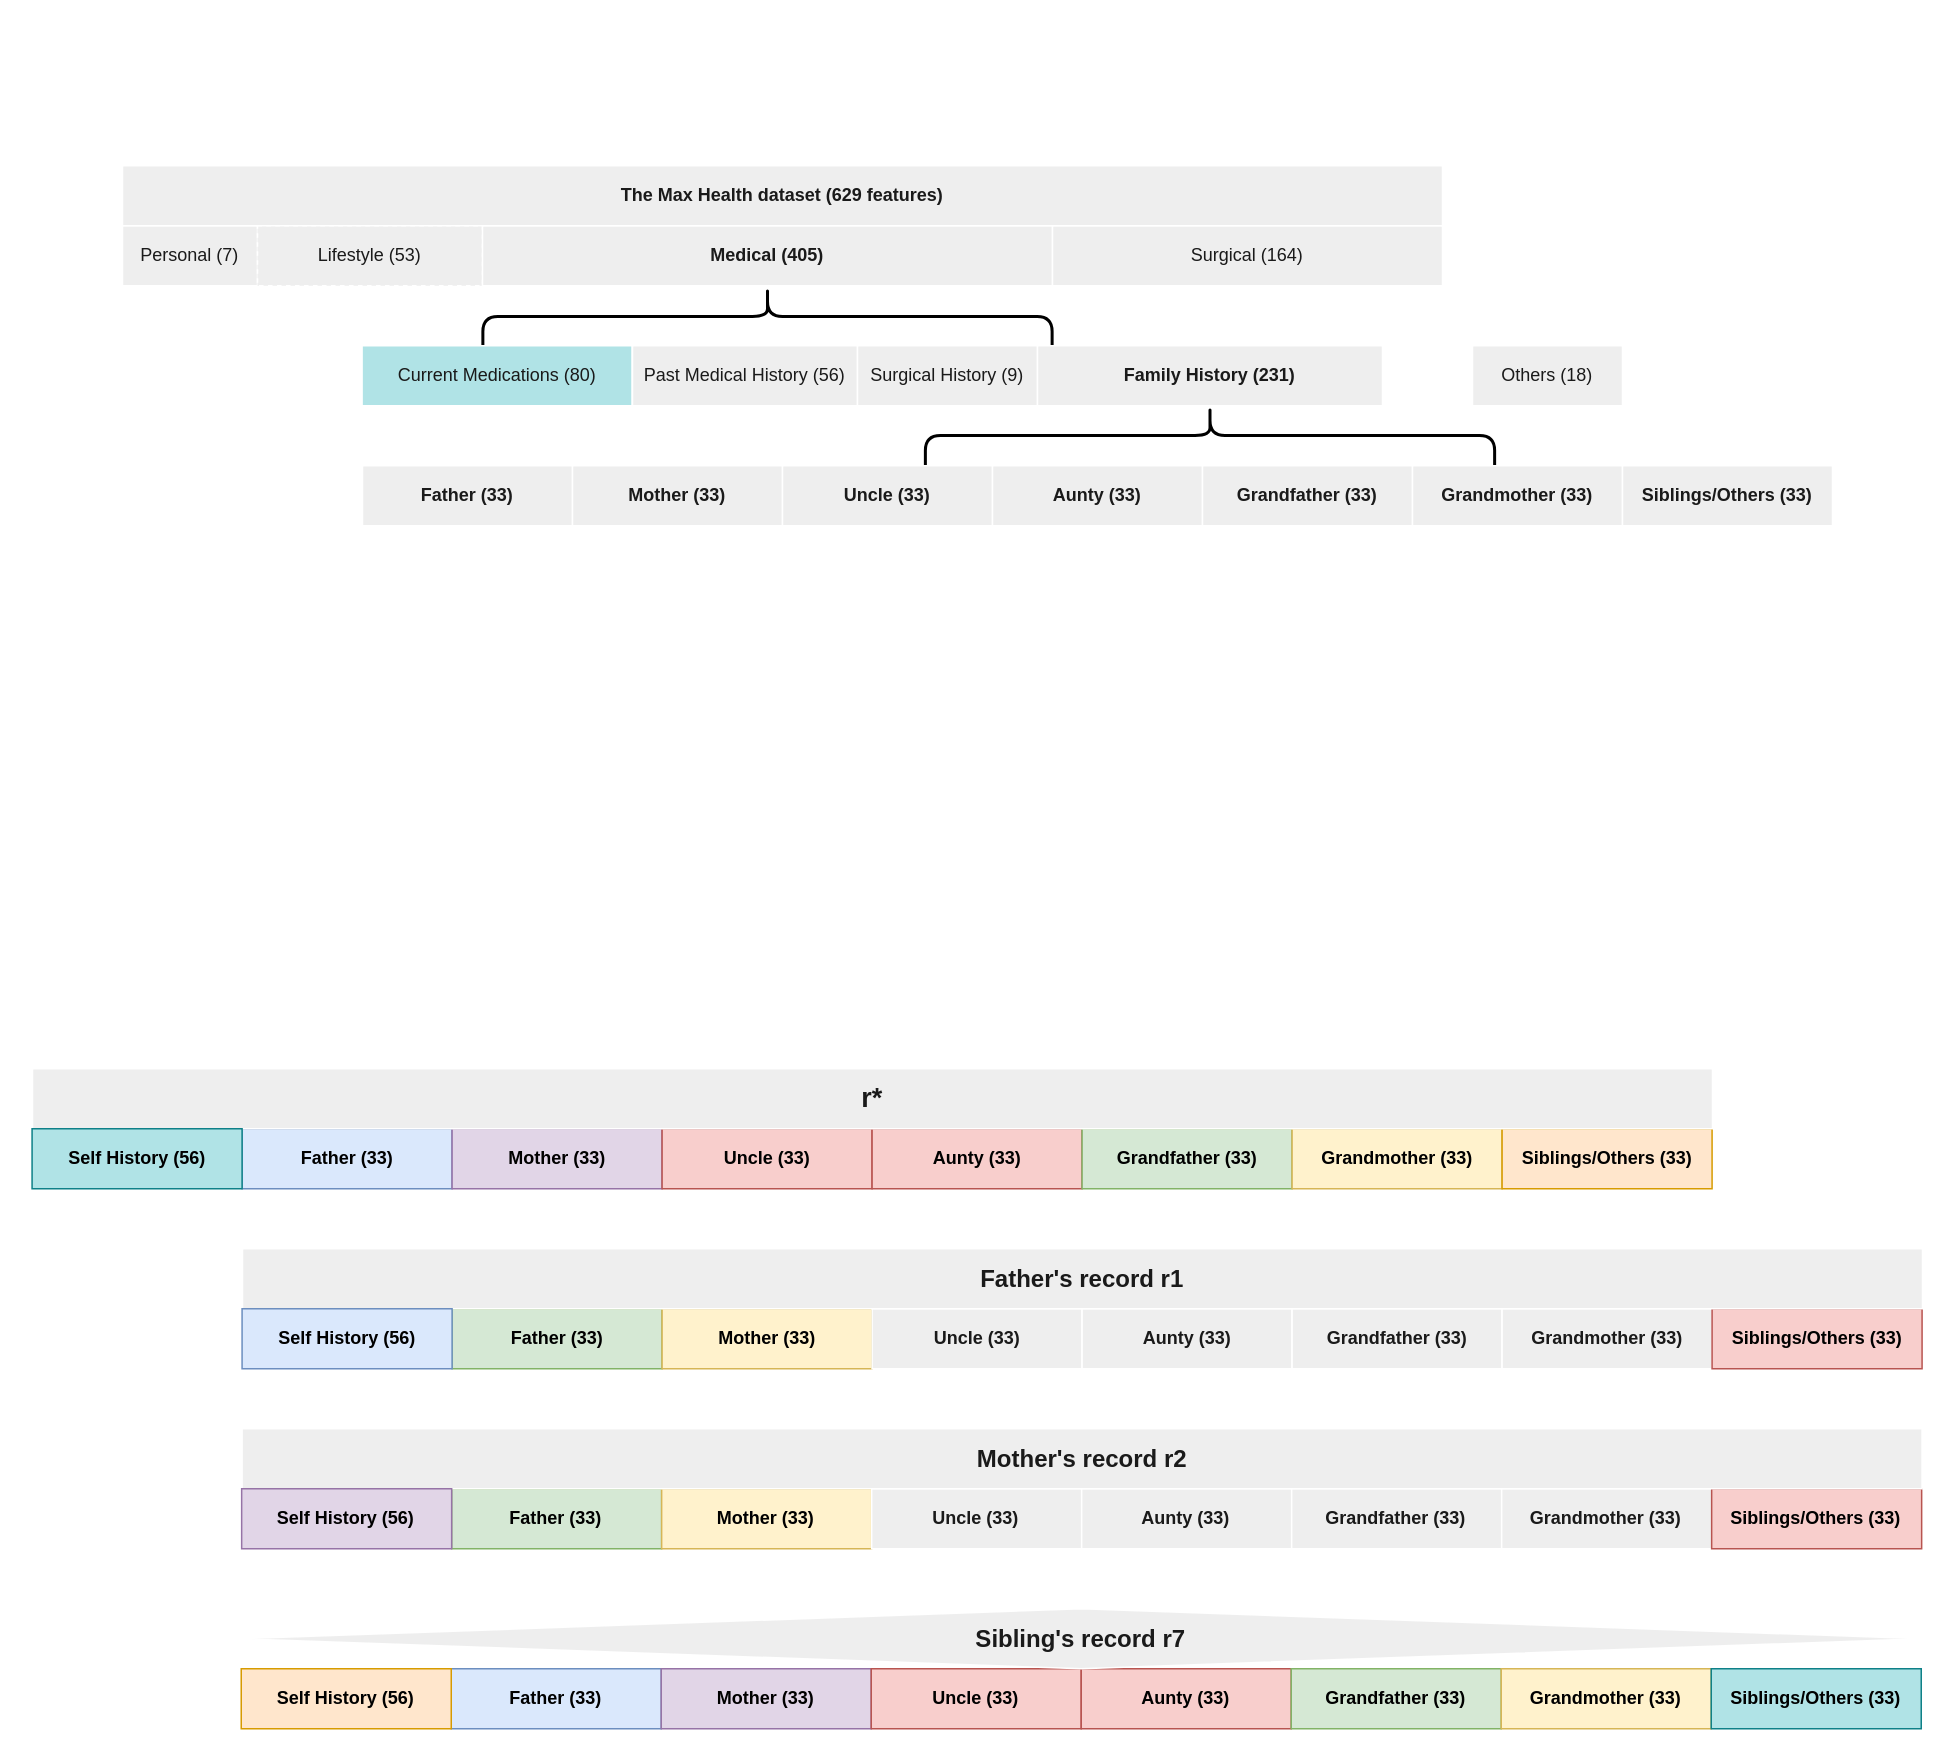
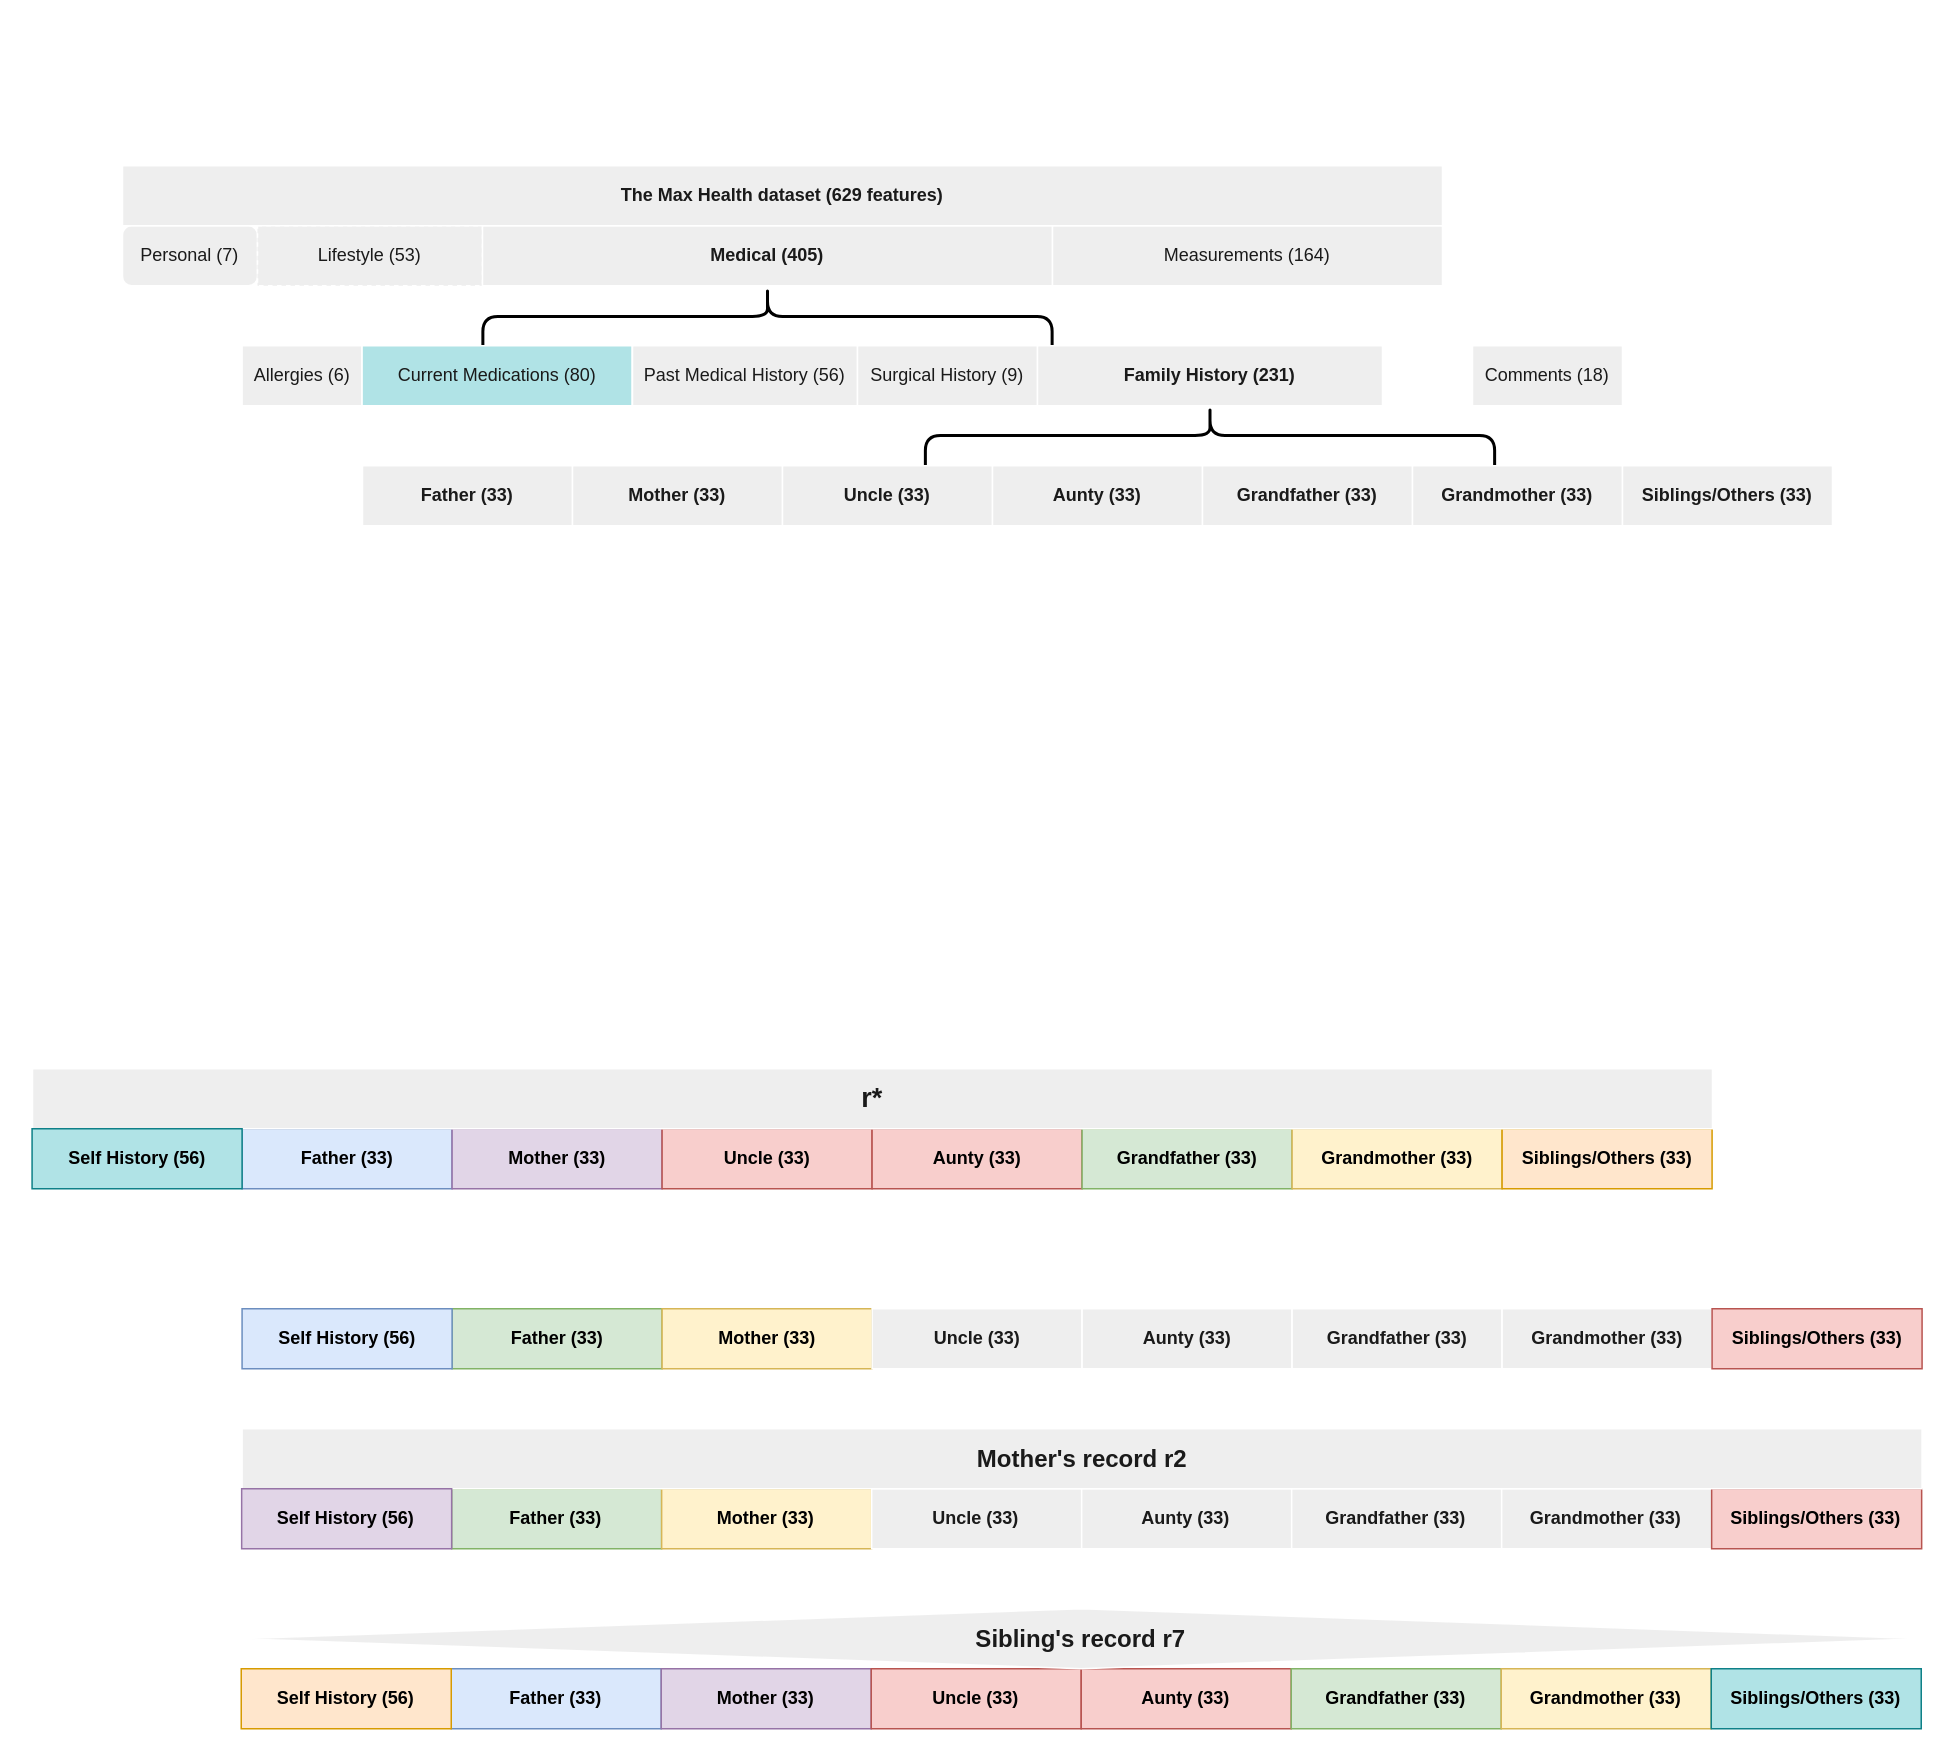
node "Personal (7)": shape rectangle -> rounded rectangle
node "Surgical (164)": label "Surgical (164)" -> "Measurements (164)"
node "Allergies (6)": added
node "Others (18)": label "Others (18)" -> "Comments (18)"
node "Father's record r1": removed
